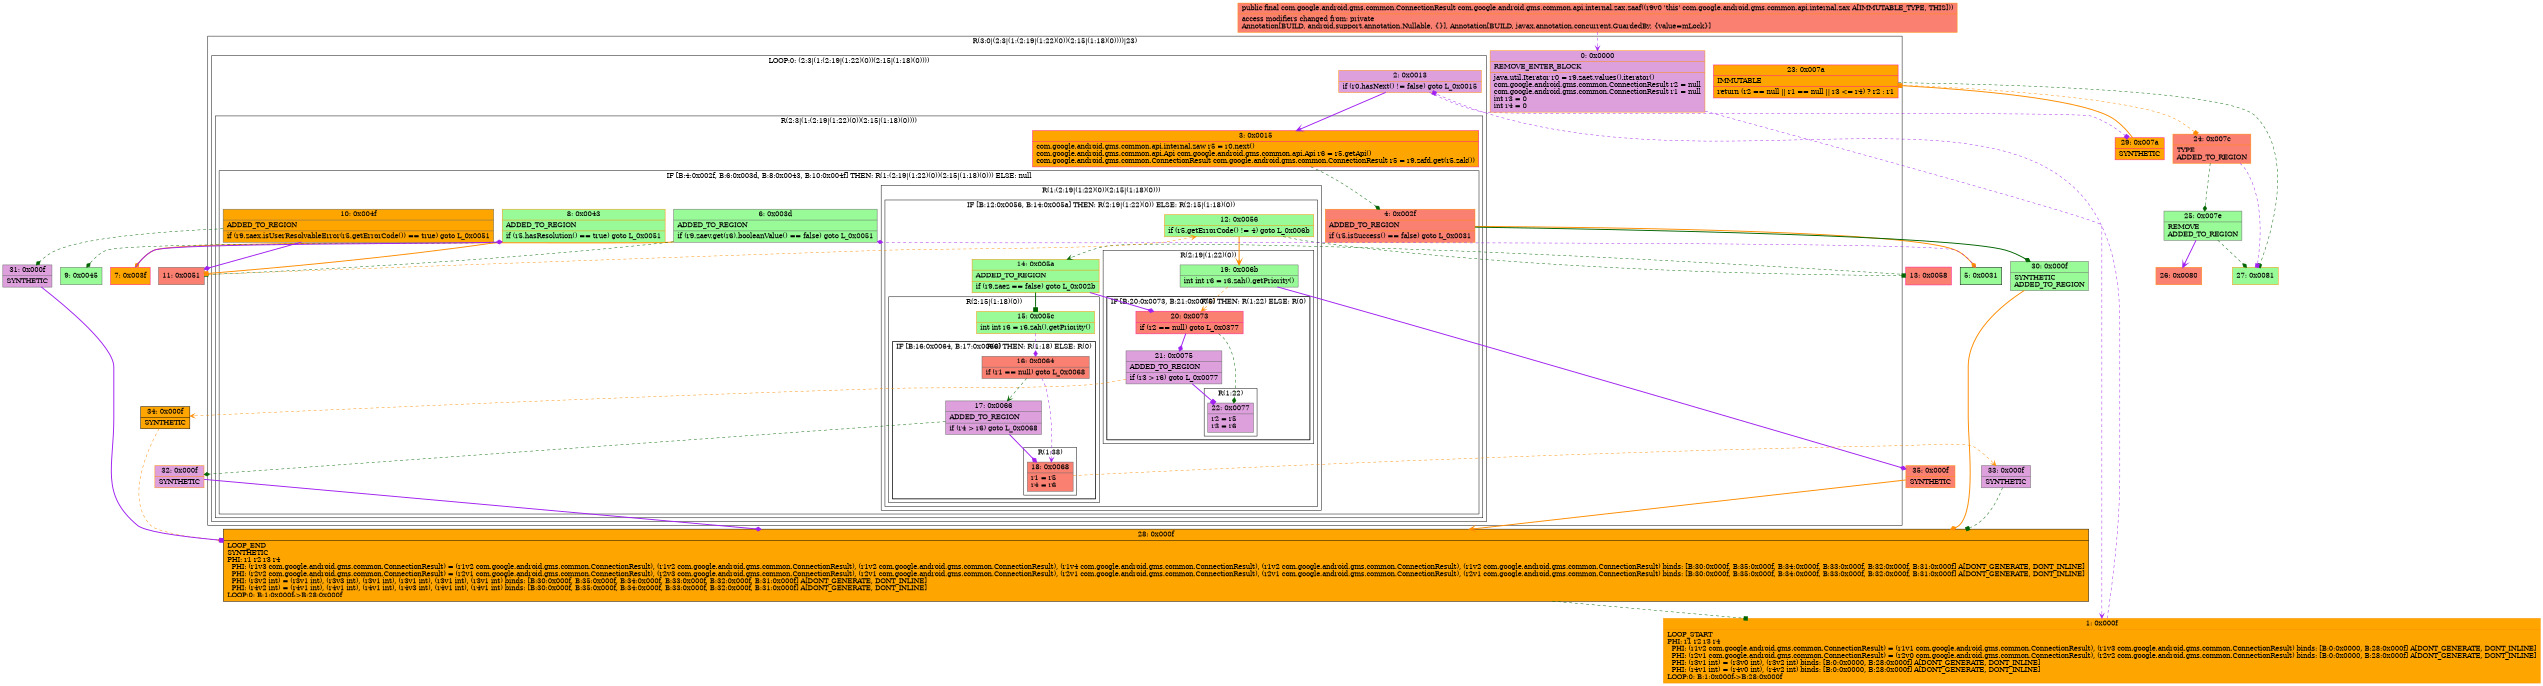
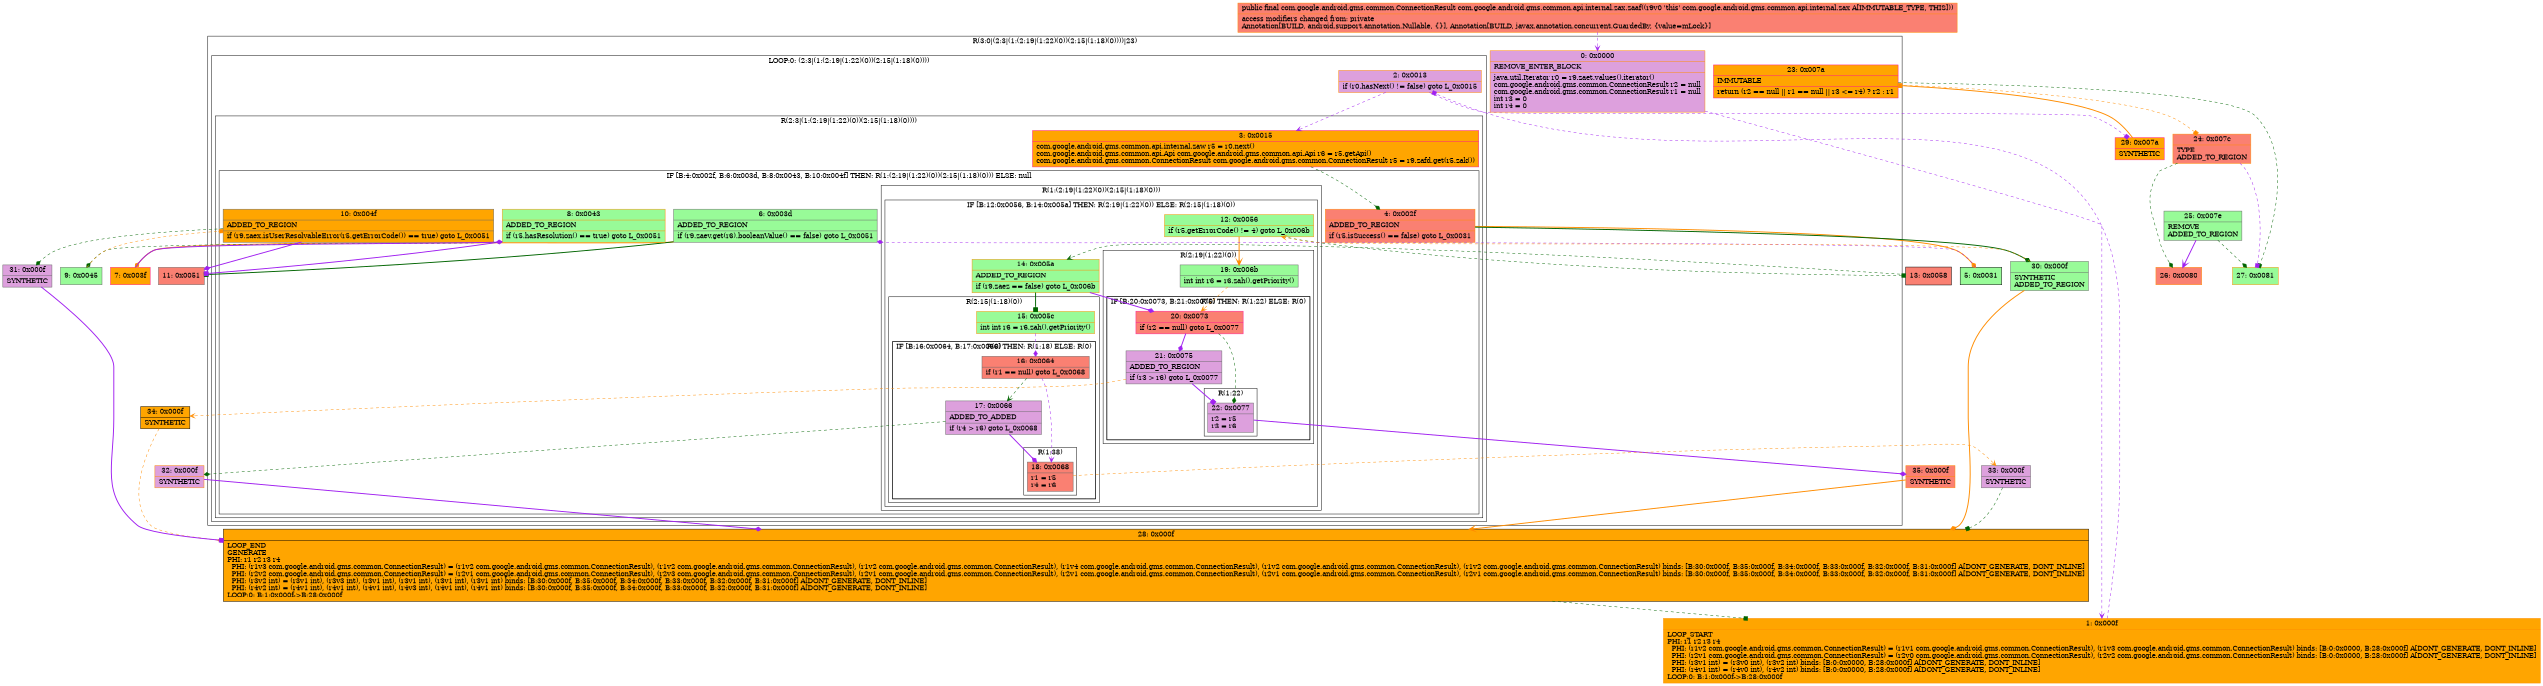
edge "2: 0x0013" -> "3: 0x0015": style bold -> dashed
edge "24: 0x007c" -> "25: 0x007e": now "24: 0x007c" -> "26: 0x0080"
edge "9: 0x0045" -> "10: 0x004f": added
edge "11: 0x0051" -> "12: 0x0056": now "30: 0x000f" -> "12: 0x0056"
edge "8: 0x0043" -> "11: 0x0051": color darkorange -> purple
edge "6: 0x003d" -> "11: 0x0051": style dashed -> bold
node "13: 0x0058": color deeppink -> black
node "14: 0x005a": text "if (r9.zaez == false) goto L_0x002b" -> "if (r9.zaez == false) goto L_0x006b"
node "20: 0x0073": text "if (r2 == null) goto L_0x0377" -> "if (r2 == null) goto L_0x0077"
edge "19: 0x006b" -> "35: 0x000f": now "22: 0x0077" -> "35: 0x000f"
node "17: 0x0066": text "ADDED_TO_REGION" -> "ADDED_TO_ADDED"
node "28: 0x000f": text "SYNTHETIC" -> "GENERATE"
